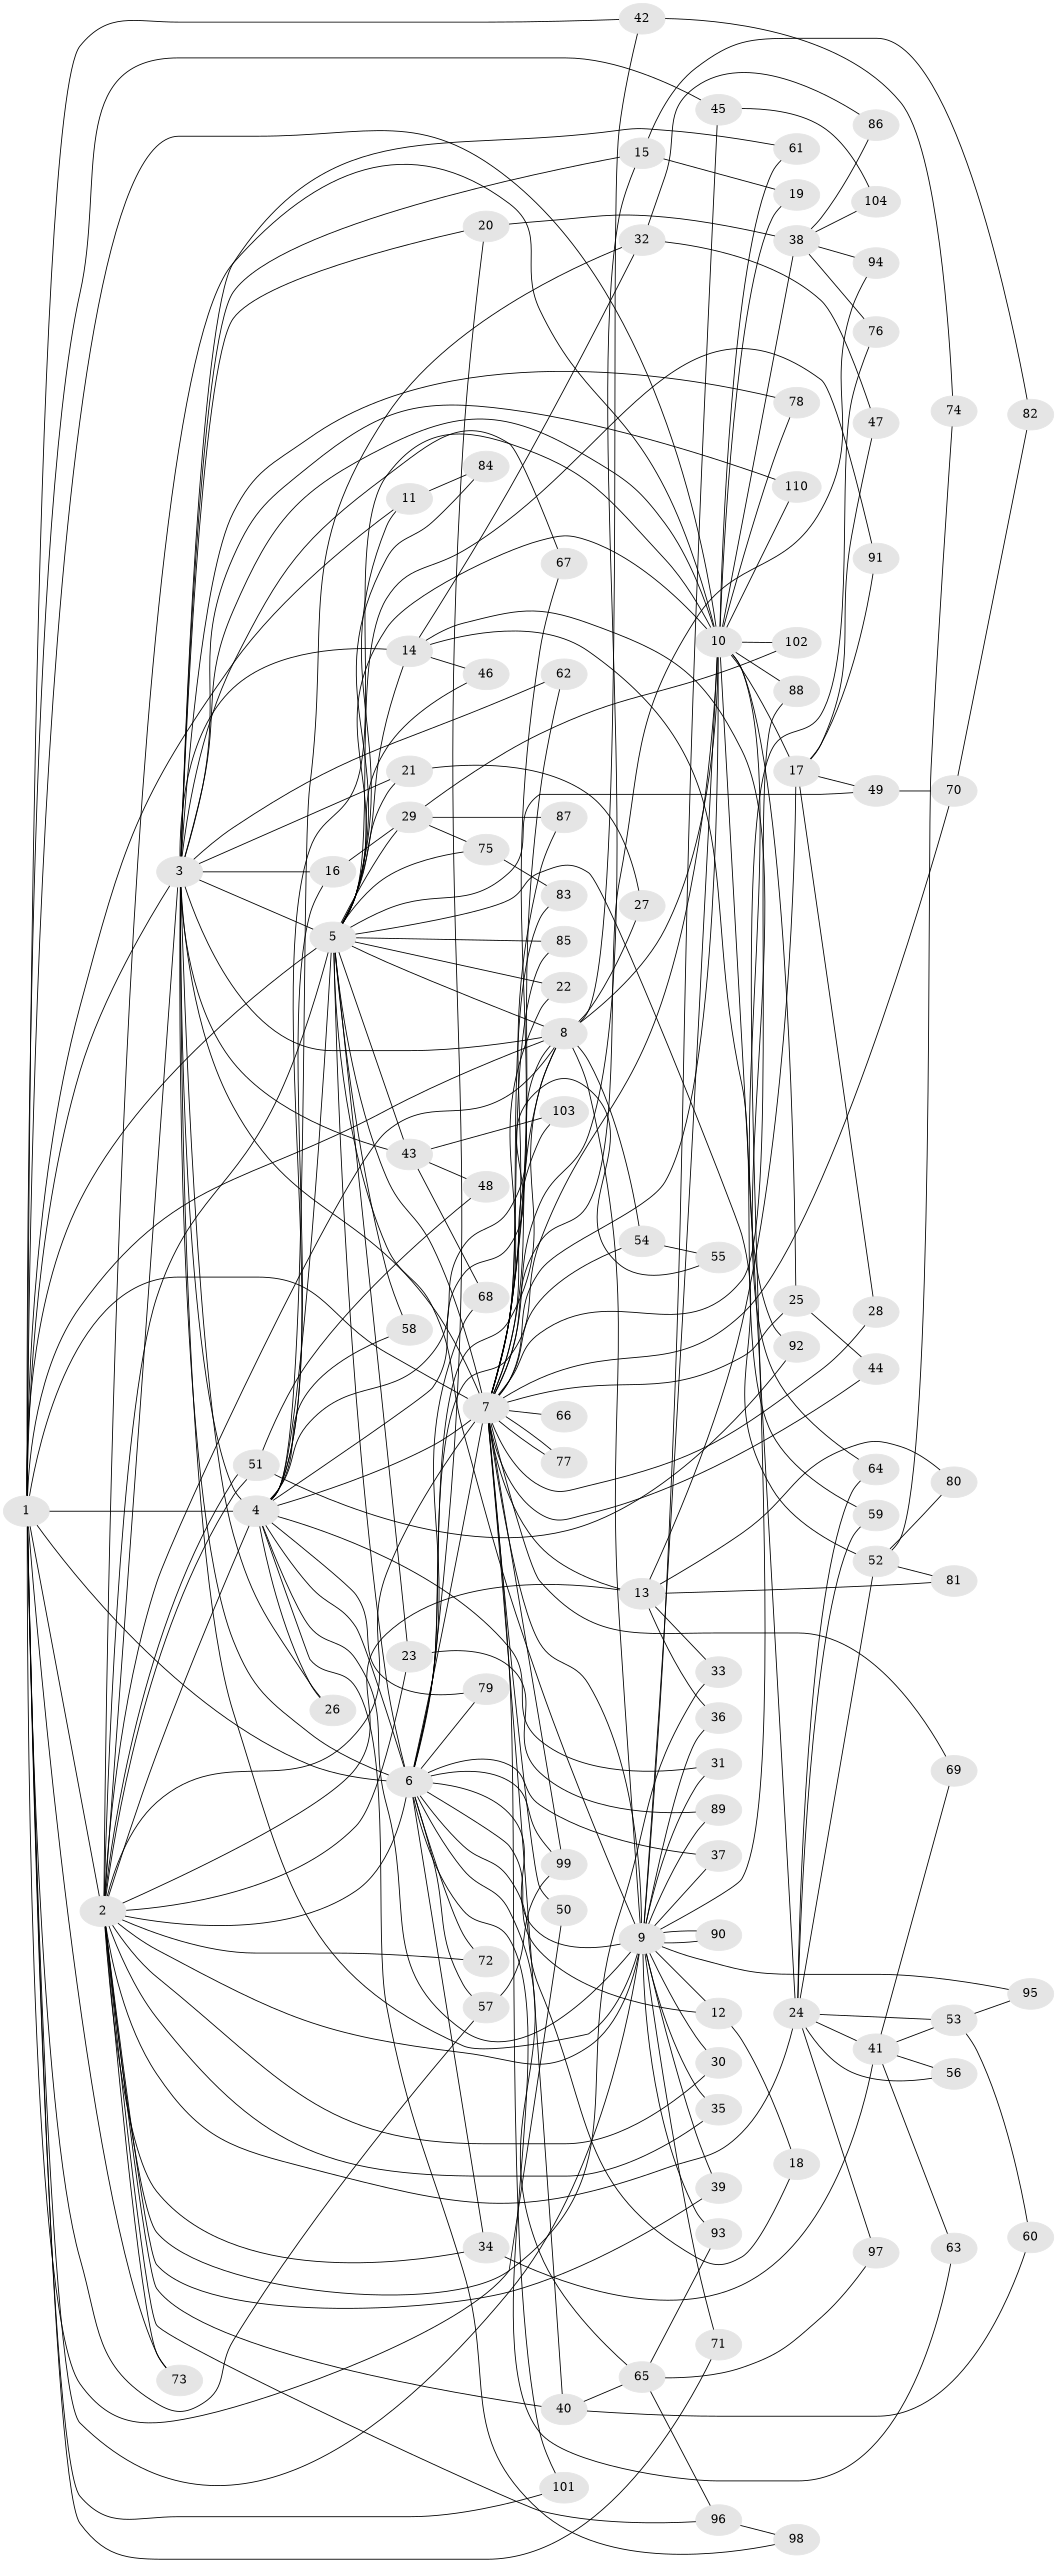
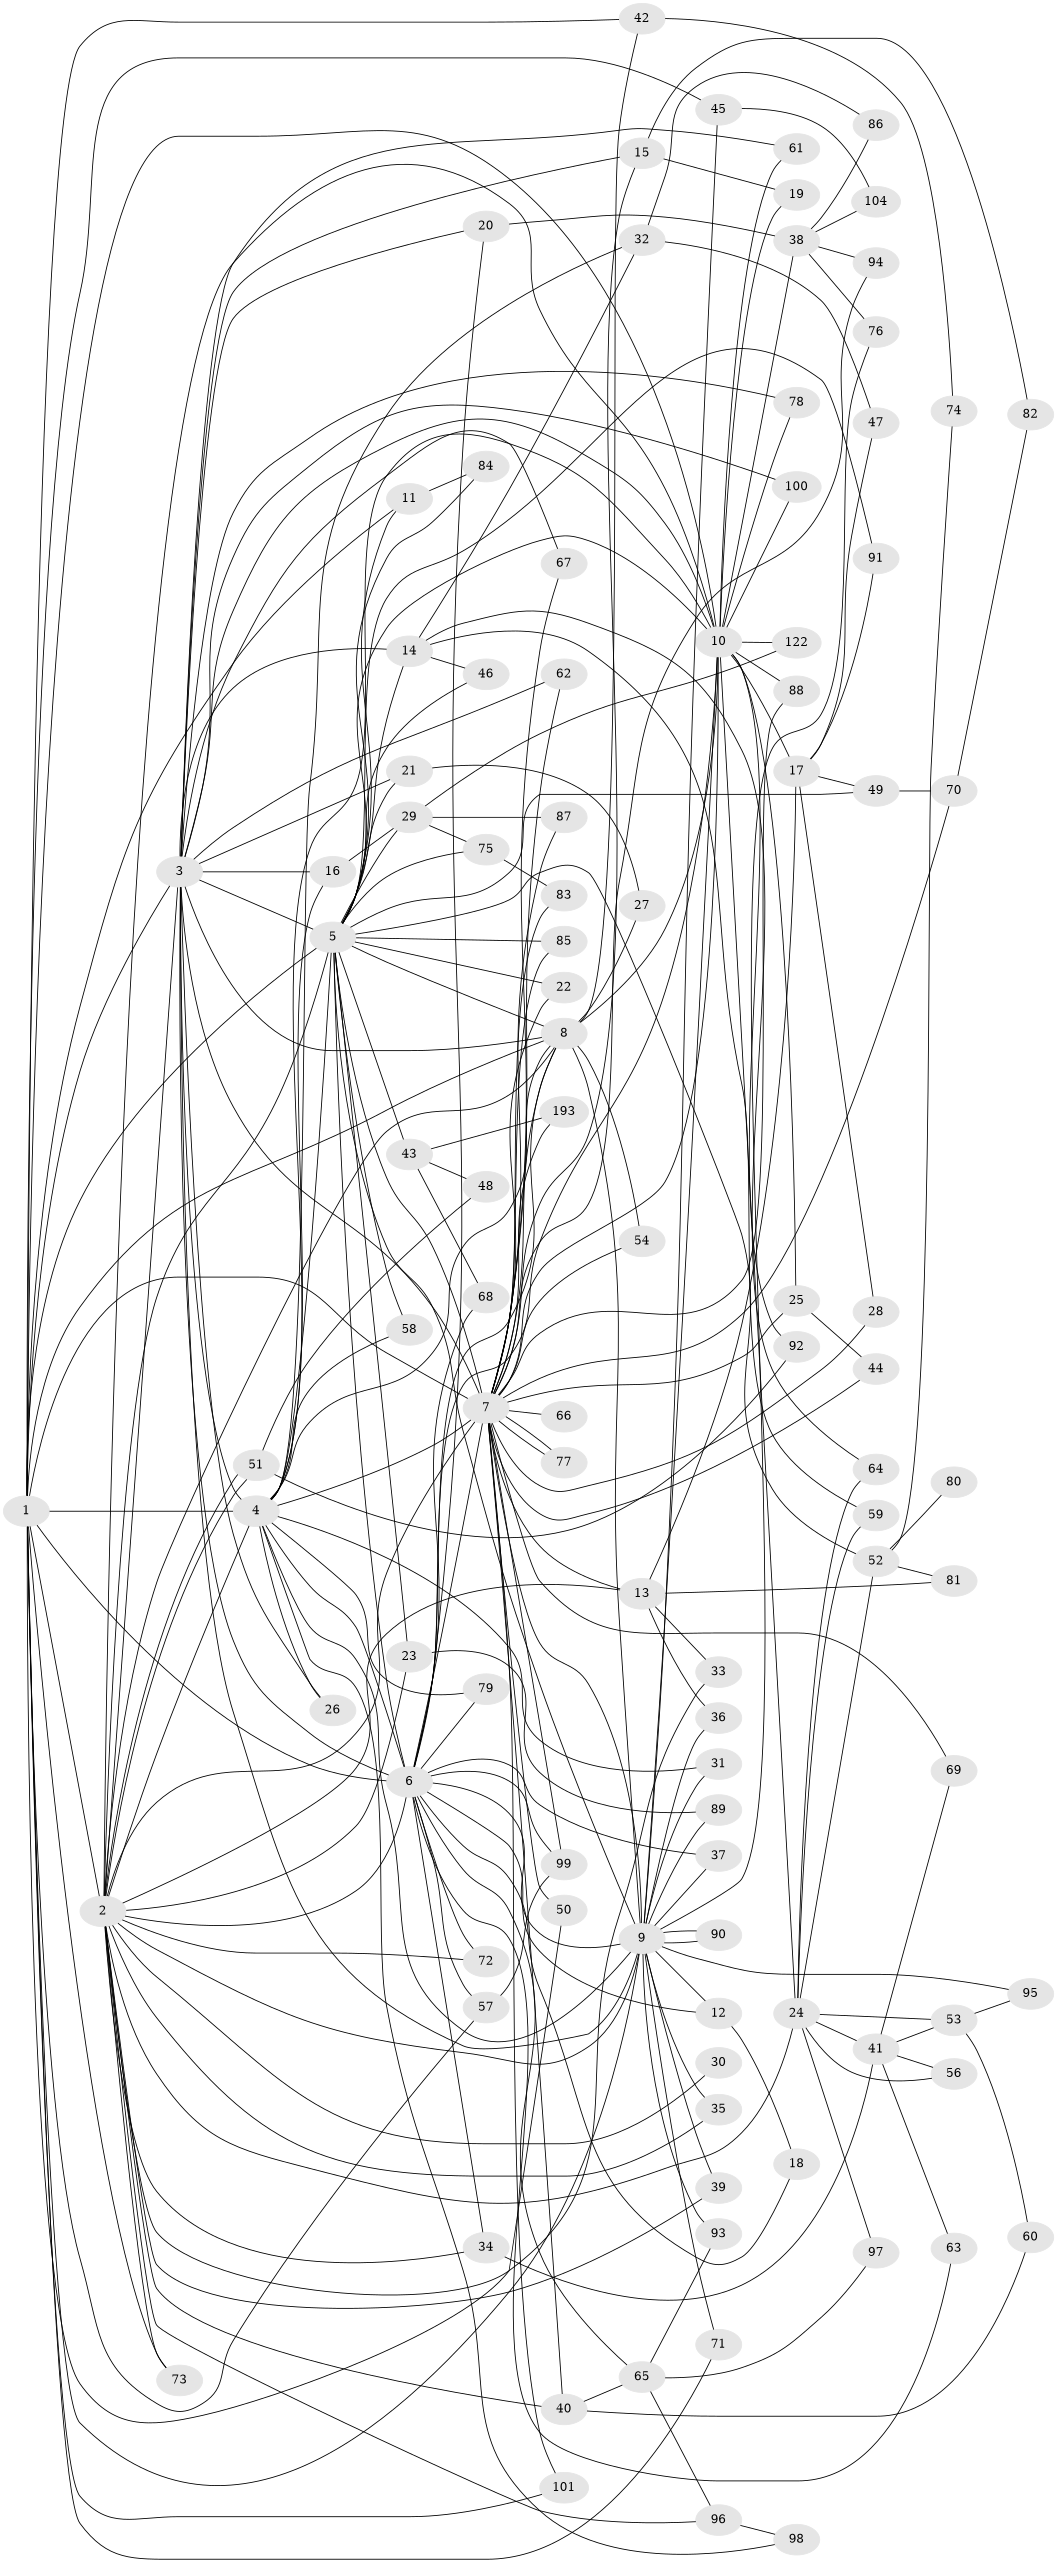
node "110": label "110" -> "100"
node "102": label "102" -> "122"
edge "3" -- "43": removed
node "103": label "103" -> "193"
node "55": removed
edge "80" -- "13": removed
edge "9" -- "30": removed
